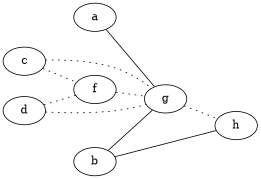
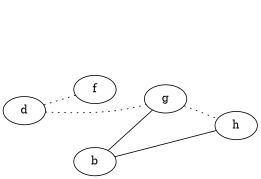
node "a": removed
node "c": removed
edge "f" -- "g": removed
